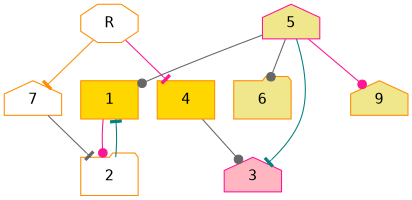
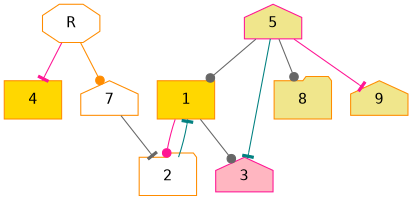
edge "5" -> "9": arrowhead dot -> tee
edge "R" -> "7": arrowhead tee -> dot
node "6": label "6" -> "8"
edge "4" -> "3": now "1" -> "3"
